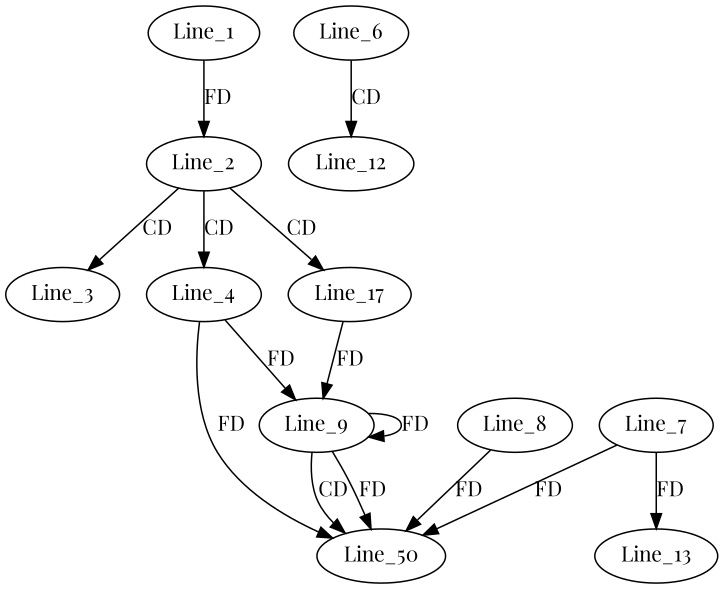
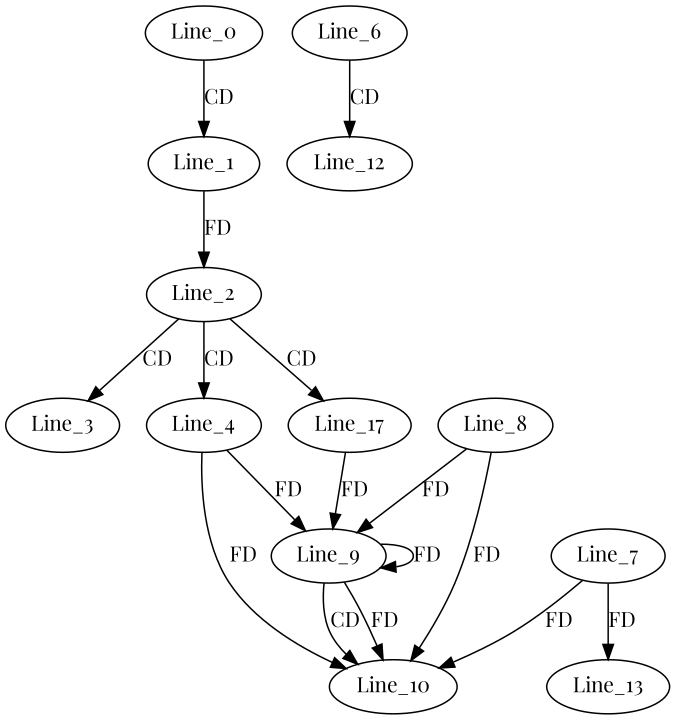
node "Line_0": added
edge "Line_8" -> "Line_9": added, label "FD"
node "Line_50": label "Line_50" -> "Line_10"
